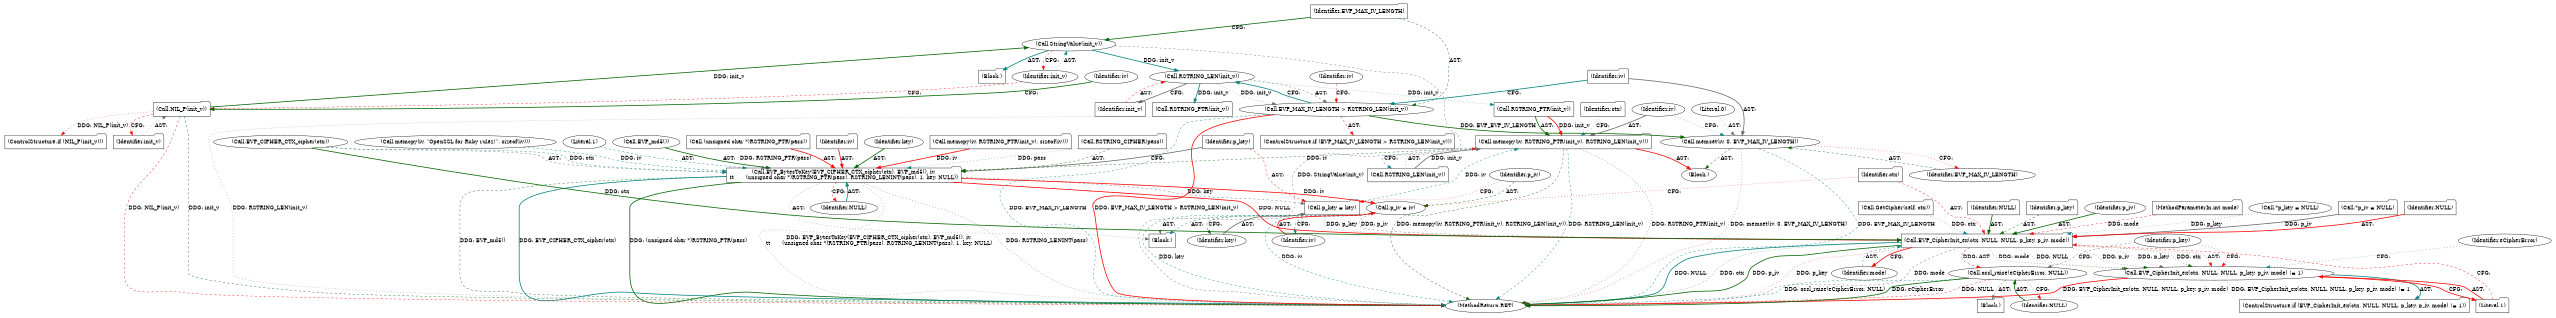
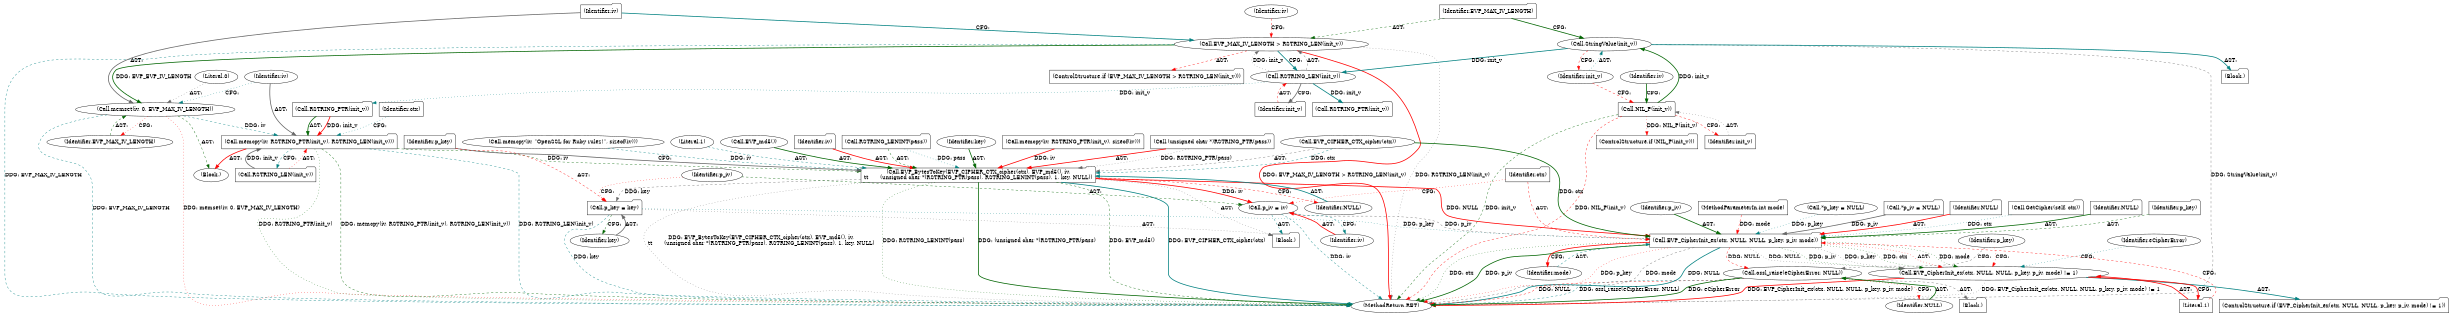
node "(Call,RSTRING_CIPHER(pass))": label "(Call,RSTRING_CIPHER(pass))" -> "(Call,RSTRING_LENINT(pass))"
edge "(Call,p_key = key)" -> "(Call,memcpy(iv, RSTRING_PTR(init_v), RSTRING_LEN(init_v)))": now "(Call,memset(iv, 0, EVP_MAX_IV_LENGTH))" -> "(Call,memcpy(iv, RSTRING_PTR(init_v), RSTRING_LEN(init_v)))"
edge "(Call,EVP_CipherInit_ex(ctx, NULL, NULL, p_key, p_iv, mode))" -> "(Call,ossl_raise(eCipherError, NULL))": label "DDG: AST" -> "DDG: NULL"
